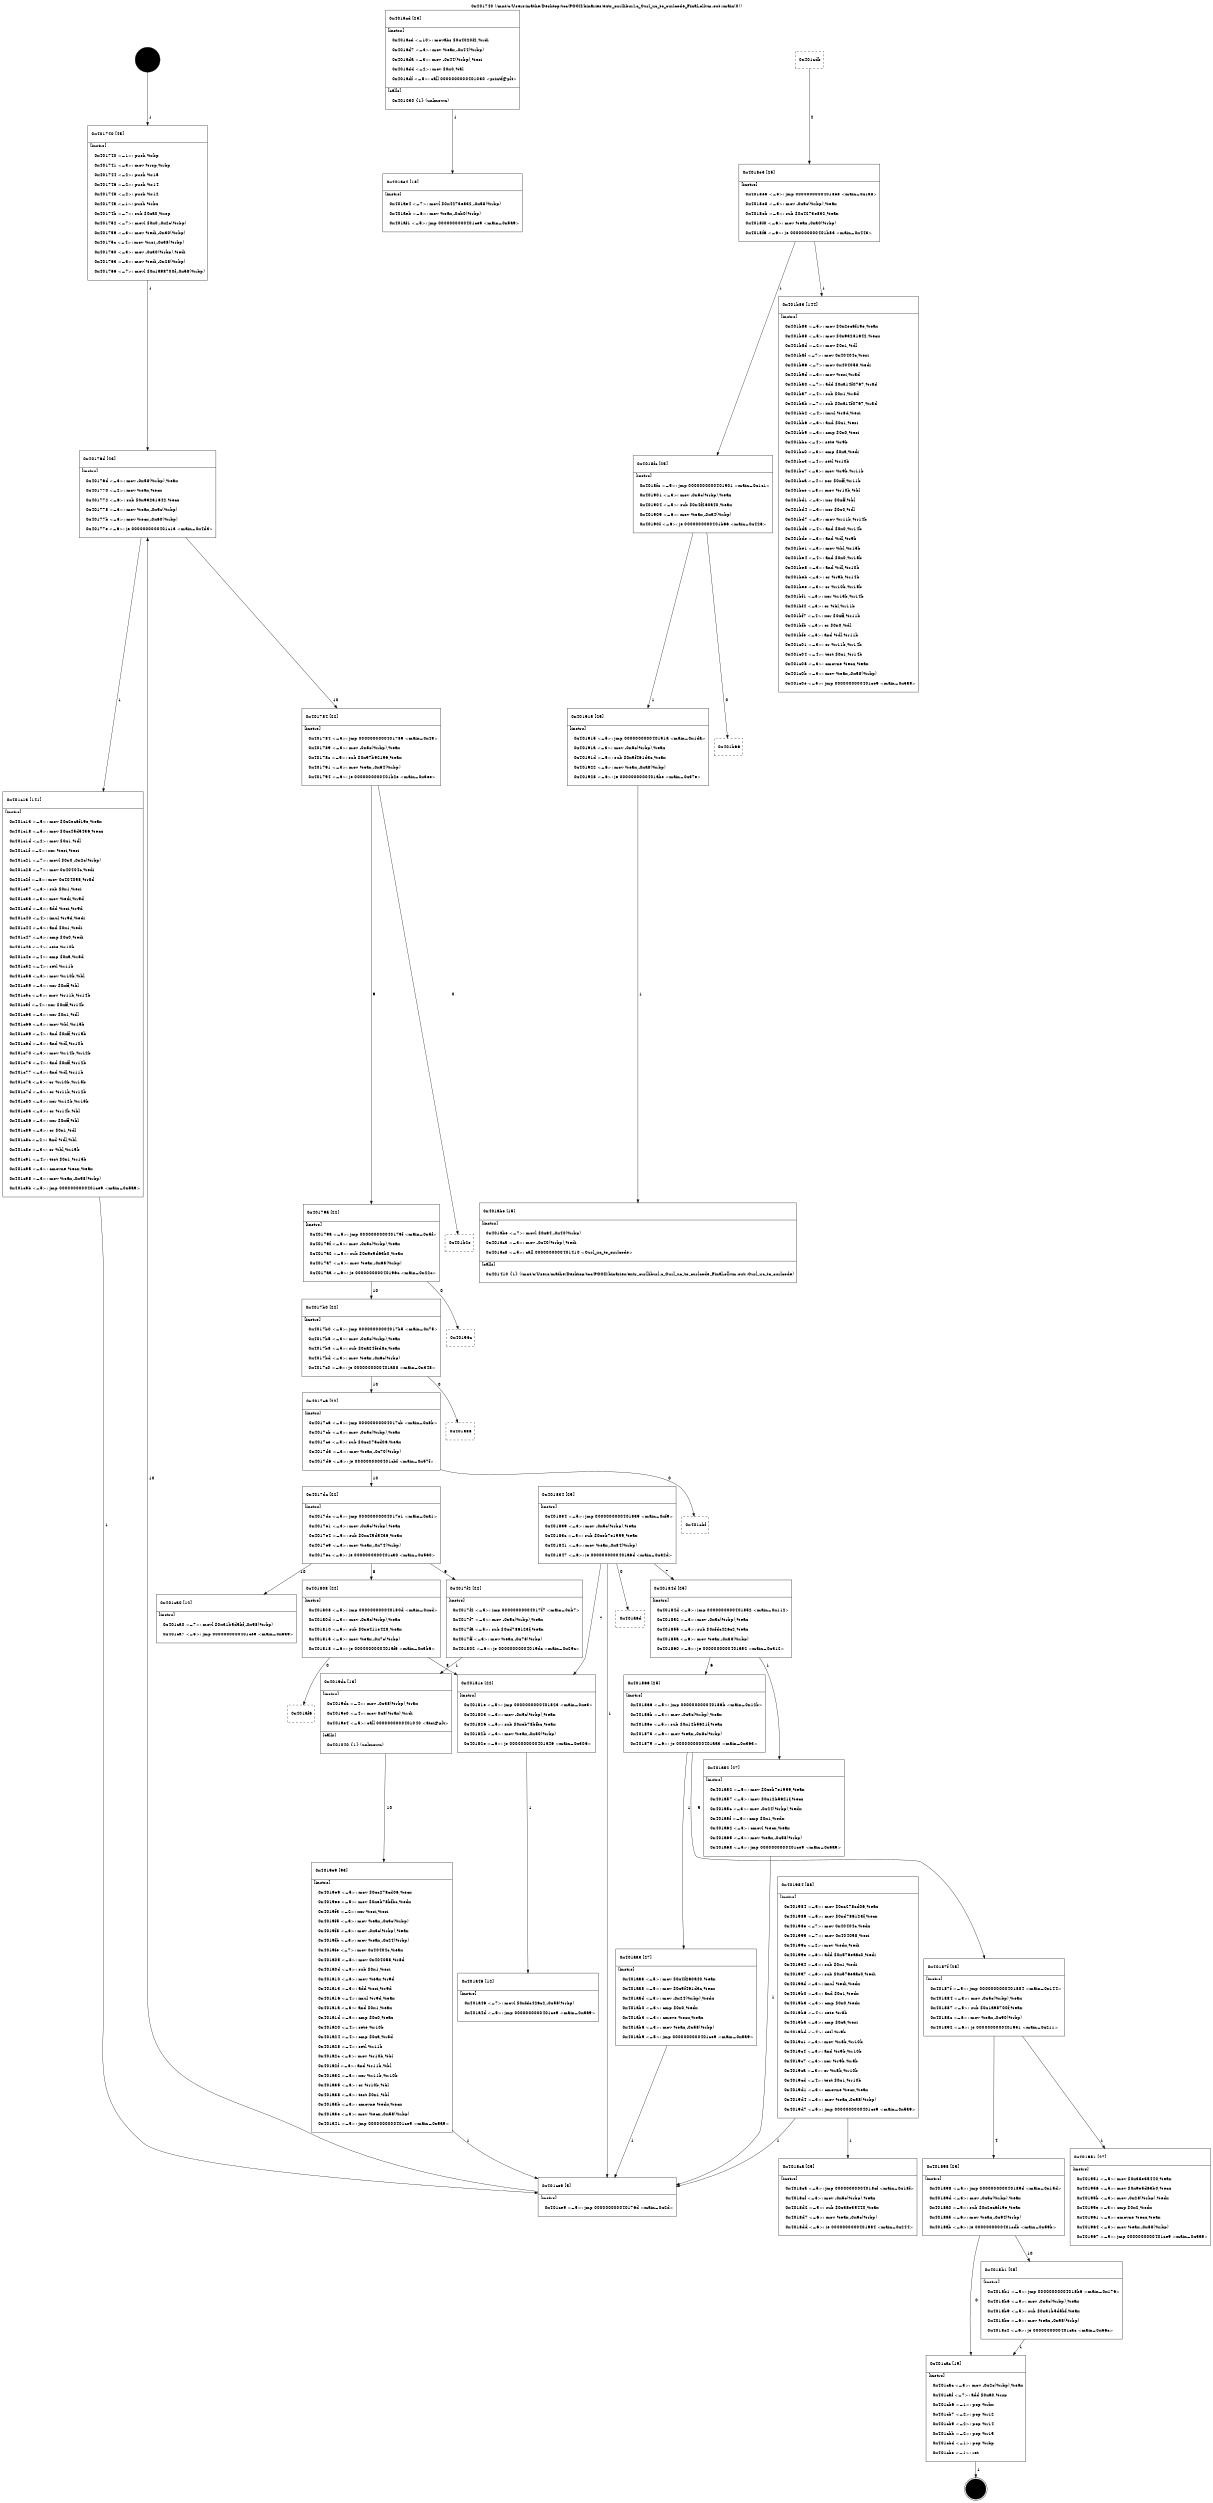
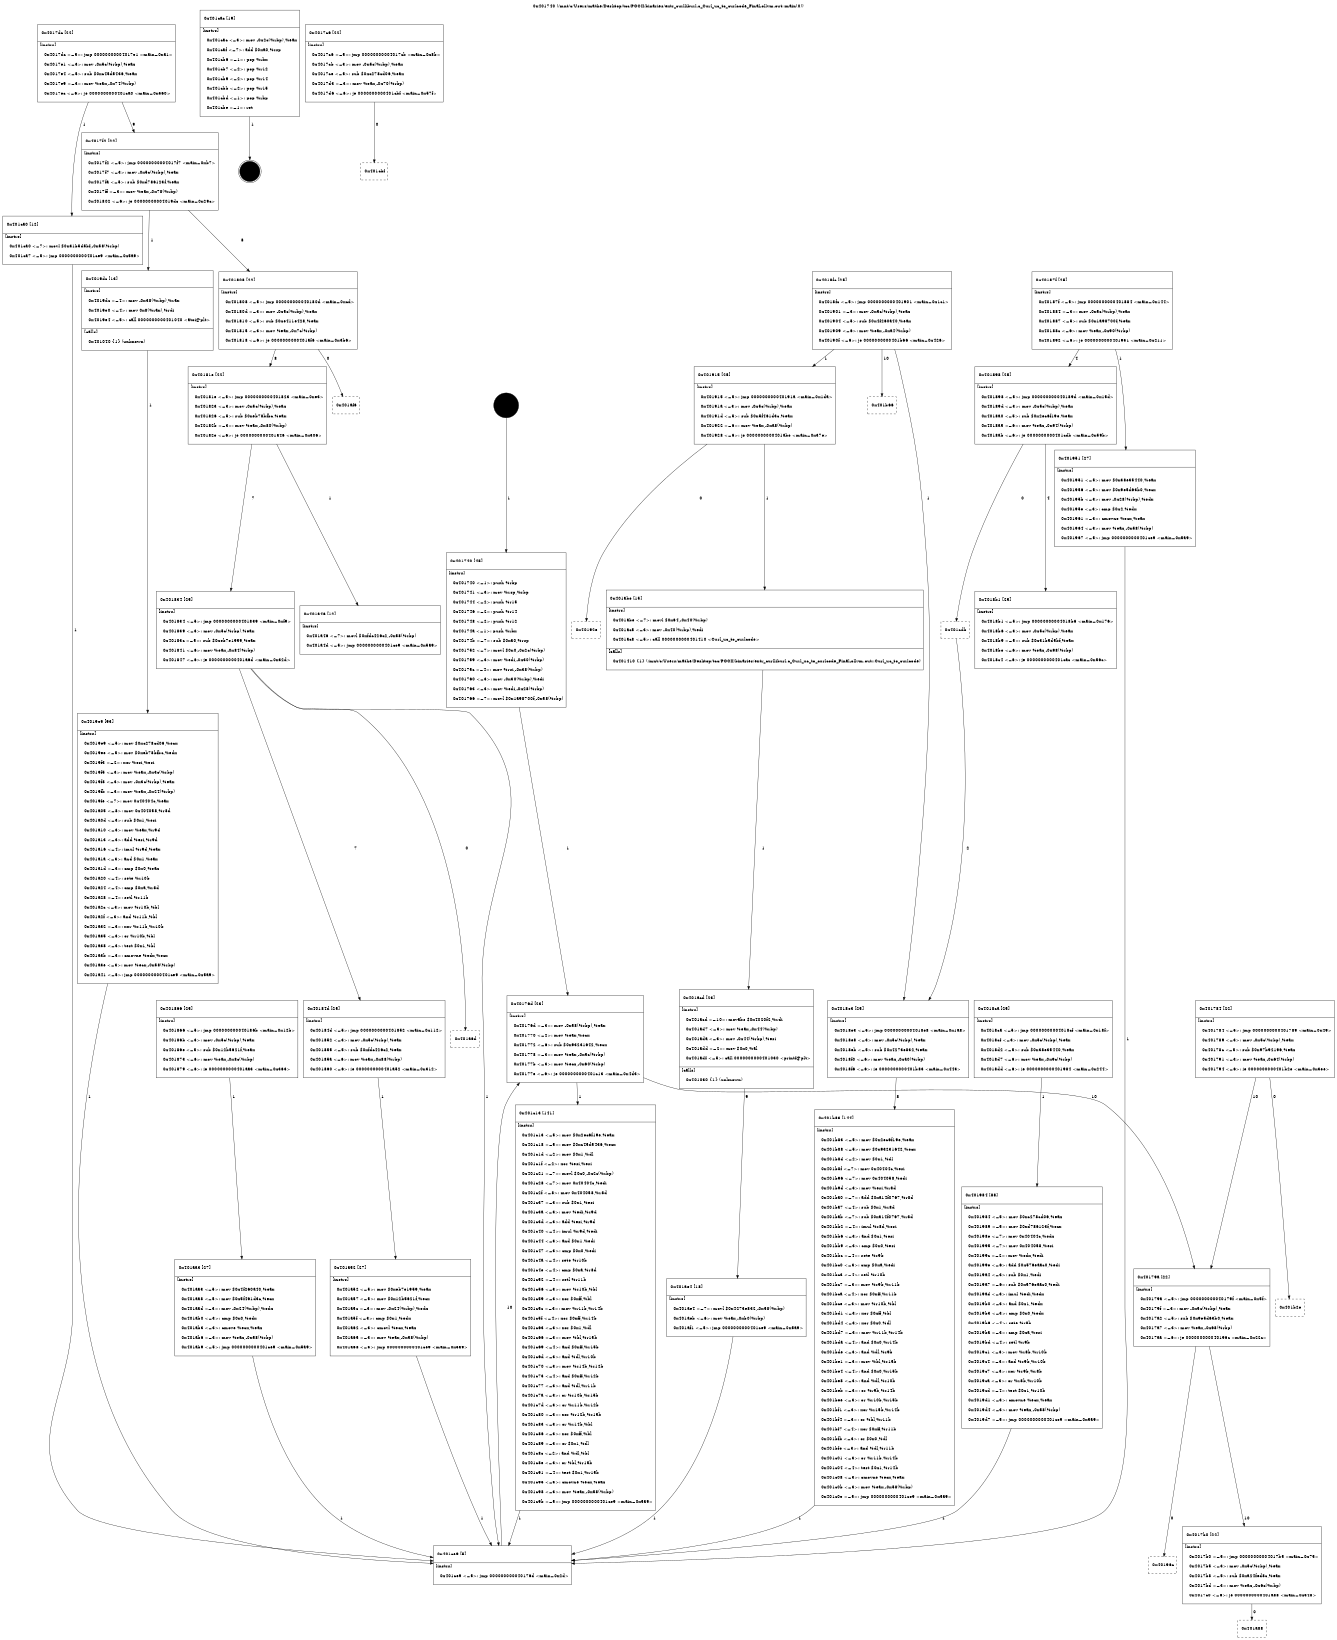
edge "0x401acd [23]" -> "0x401ae4 [18]": label " 1" -> " 9"
edge "0x4018e3 [25]" -> "0x401b83 [144]": label " 1" -> " 8"
edge "0x4018e3 [25]" -> "0x4018fc [25]": reversed
edge "0x40176d [23]" -> "0x401784 [22]": now "0x40176d [23]" -> "0x40179a [22]"
node "0x40192e": added
edge "0x4018fc [25]" -> "0x401b66": label " 0" -> " 10"
edge "0x401abe [15]" -> "0x401acd [23]": added, label "1"
edge "0x401784 [22]" -> "0x40179a [22]": label " 9" -> " 10"
edge "0x401ca0 [12]" -> "0x401ce9 [5]": added, label "1"
edge "0x401951 [27]" -> "0x401ce9 [5]": added, label "1"
edge "0x4017b0 [22]" -> "0x4017c6 [22]": removed, label "10"
edge "0x401ae4 [18]" -> "0x401ce9 [5]": added, label "1"
edge "0x4017c6 [22]" -> "0x4017dc [22]": removed, label "10"
edge "0x401b83 [144]" -> "0x401ce9 [5]": added, label "1"
edge "0x4017dc [22]" -> "0x401808 [22]": now "0x4017f2 [22]" -> "0x401808 [22]"
edge "0x4017dc [22]" -> "0x401ca0 [12]": label " 10" -> " 1"
edge "0x401834 [25]" -> "0x40181e [22]": reversed
edge "0x40184d [25]" -> "0x401866 [25]": removed, label "6"
edge "0x4019dc [13]" -> "0x4019e9 [93]": label " 10" -> " 1"
edge "0x401866 [25]" -> "0x40187f [25]": removed, label "5"
edge "0x401984 [88]" -> "0x4018ca [25]": reversed
edge "0x401898 [25]" -> "0x4018b1 [25]": label " 10" -> " 4"
edge "0x401898 [25]" -> "0x401cac [19]": now "0x401898 [25]" -> "0x401cdb"
edge "0x4018b1 [25]" -> "0x401cac [19]": removed, label "1"
